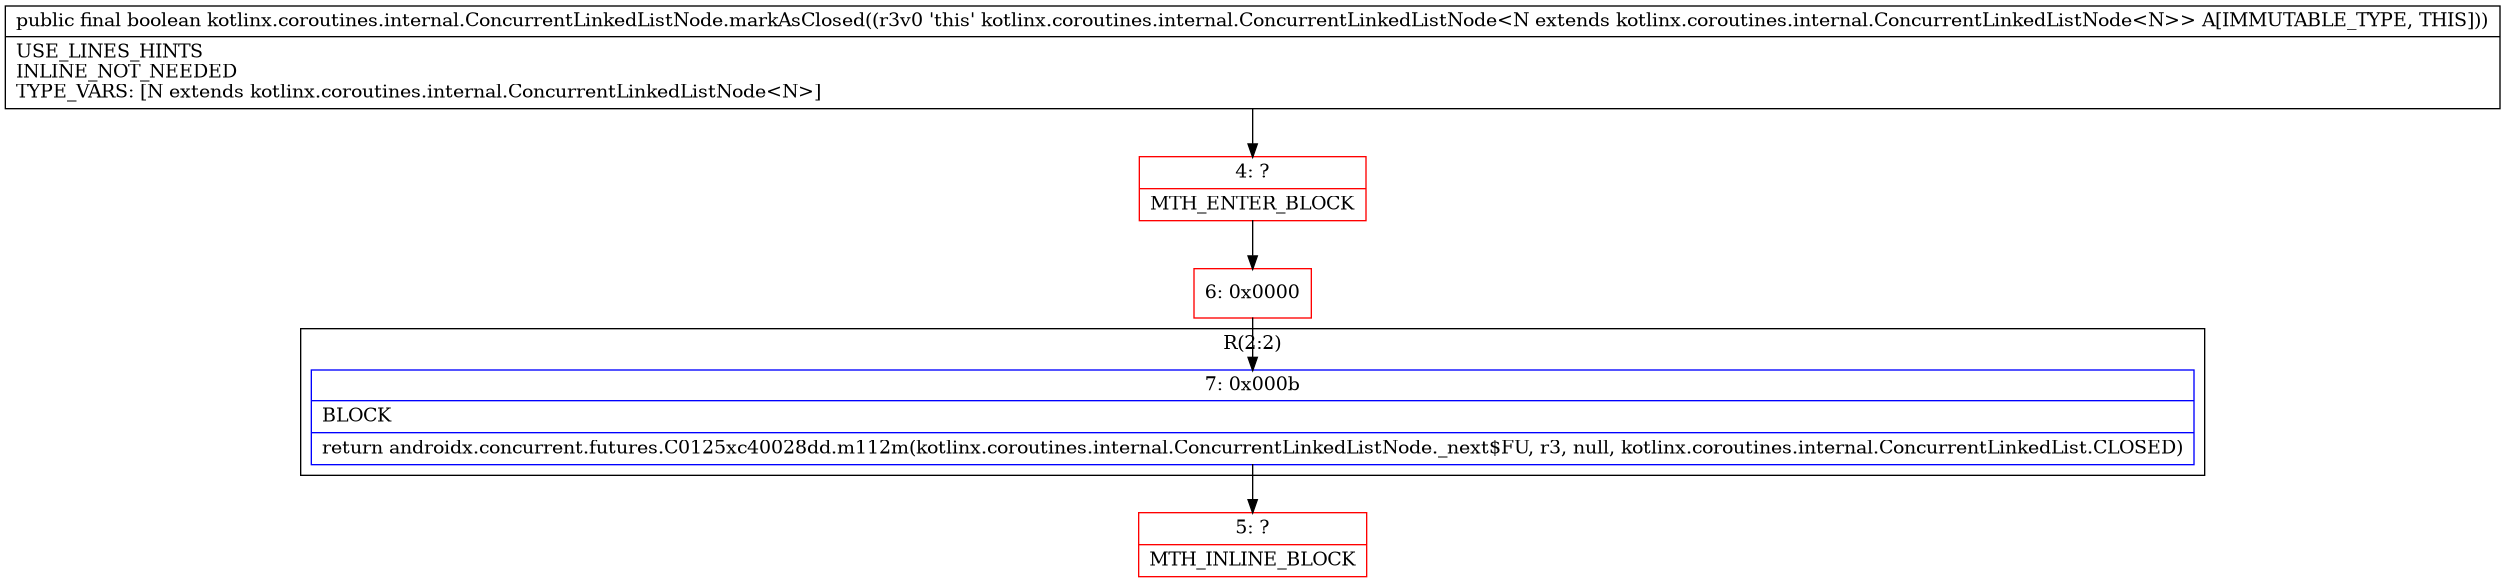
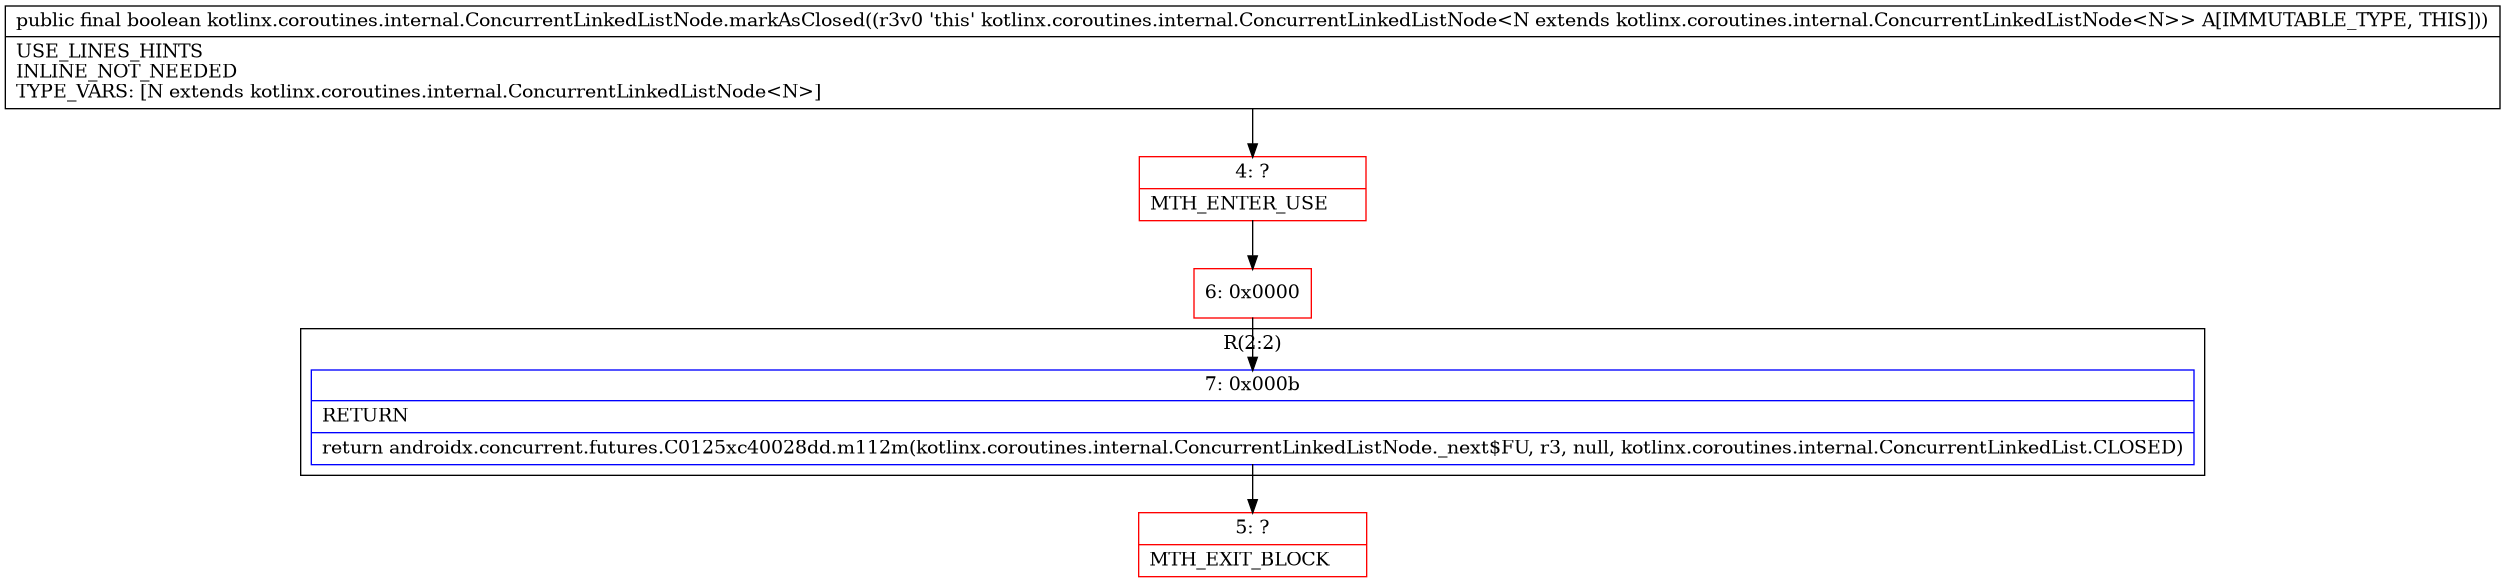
node "4: ?": text "MTH_ENTER_BLOCK" -> "MTH_ENTER_USE"
node "7: 0x000b": text "BLOCK" -> "RETURN"
node "5: ?": text "MTH_INLINE_BLOCK" -> "MTH_EXIT_BLOCK"
